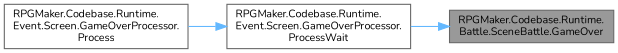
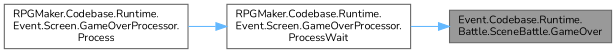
node "RPGMaker.Codebase.Runtime. Battle.SceneBattle.GameOver": label "RPGMaker.Codebase.Runtime. Battle.SceneBattle.GameOver" -> "Event.Codebase.Runtime. Battle.SceneBattle.GameOver"
